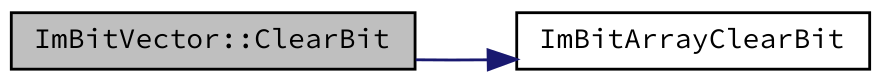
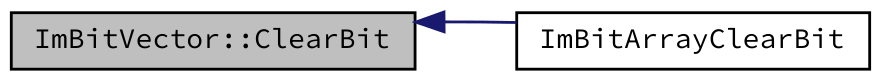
edge "ImBitVector::ClearBit" -> "ImBitArrayClearBit": reversed
